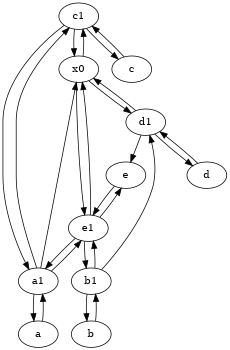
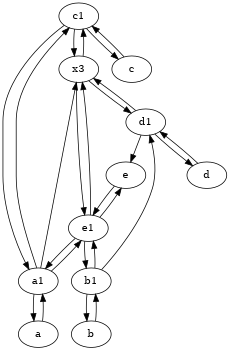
node "x0": label "x0" -> "x3"
